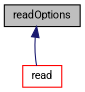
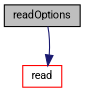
edge "read" -> "readOptions": reversed
